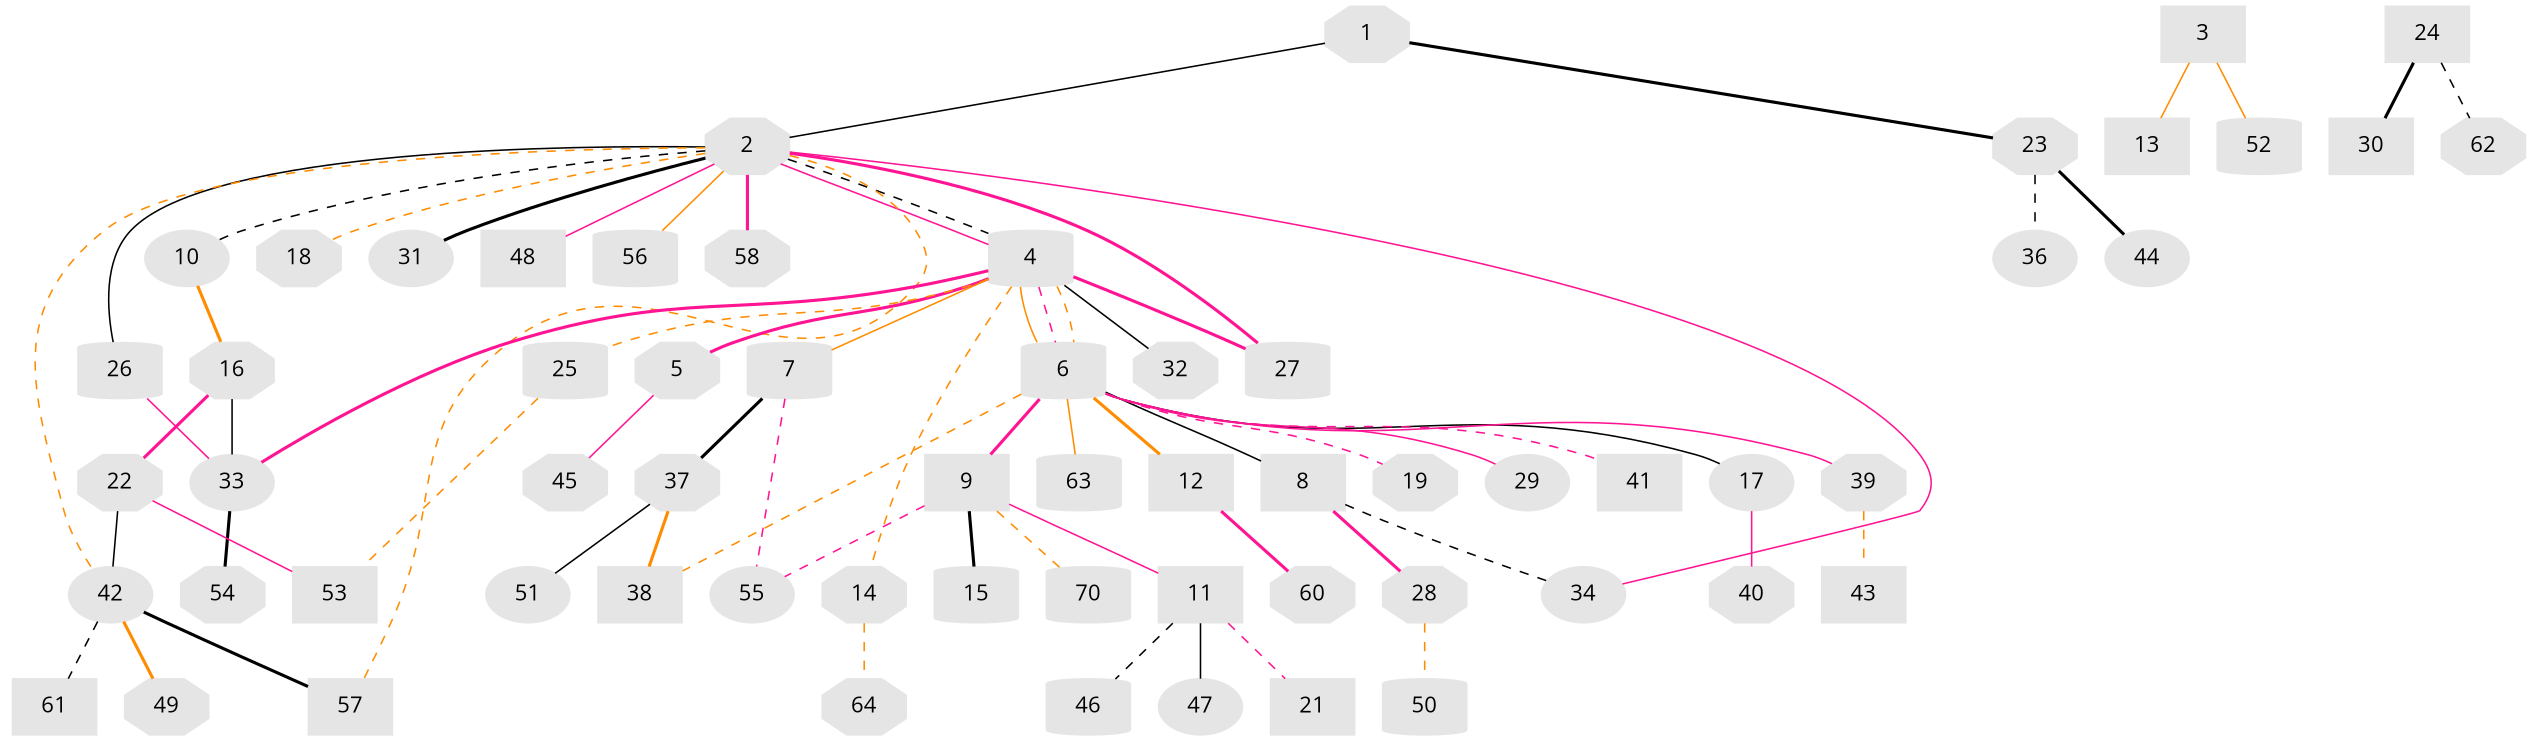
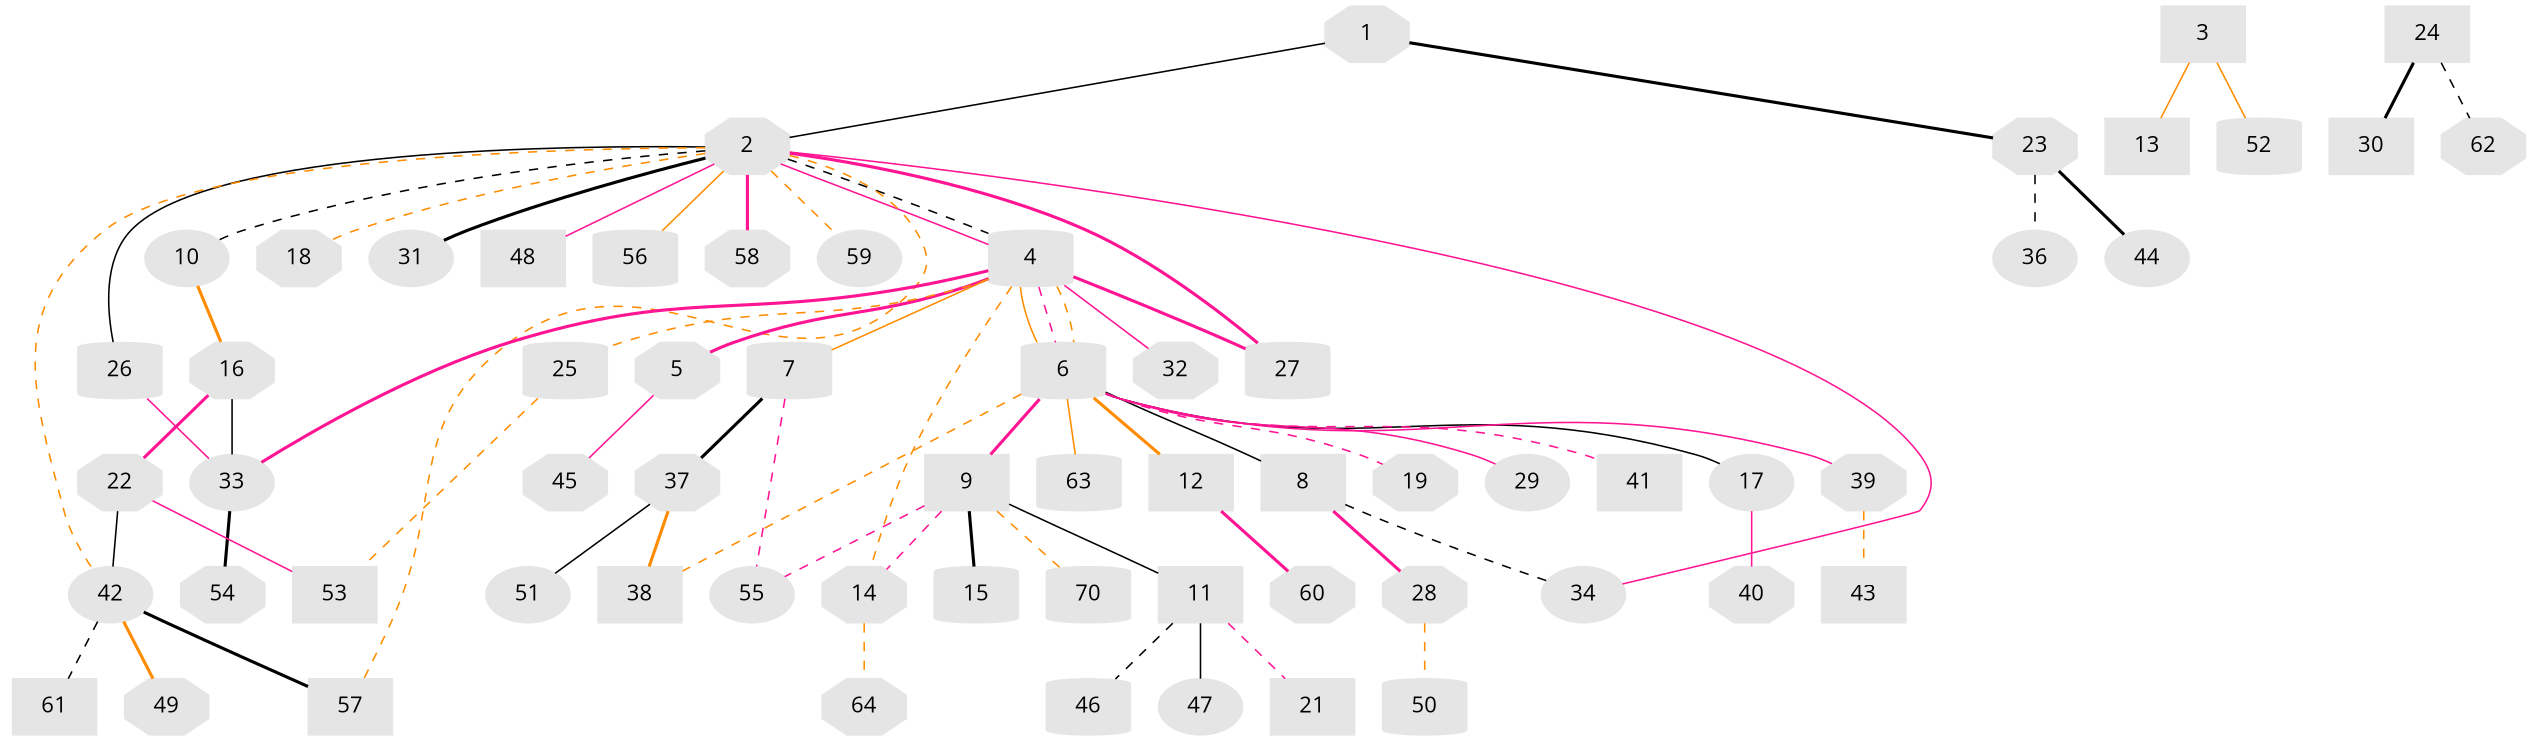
node "59": added
edge "4" -- "32": color black -> deeppink
edge "9" -- "11": color deeppink -> black
edge "9" -- "14": added
